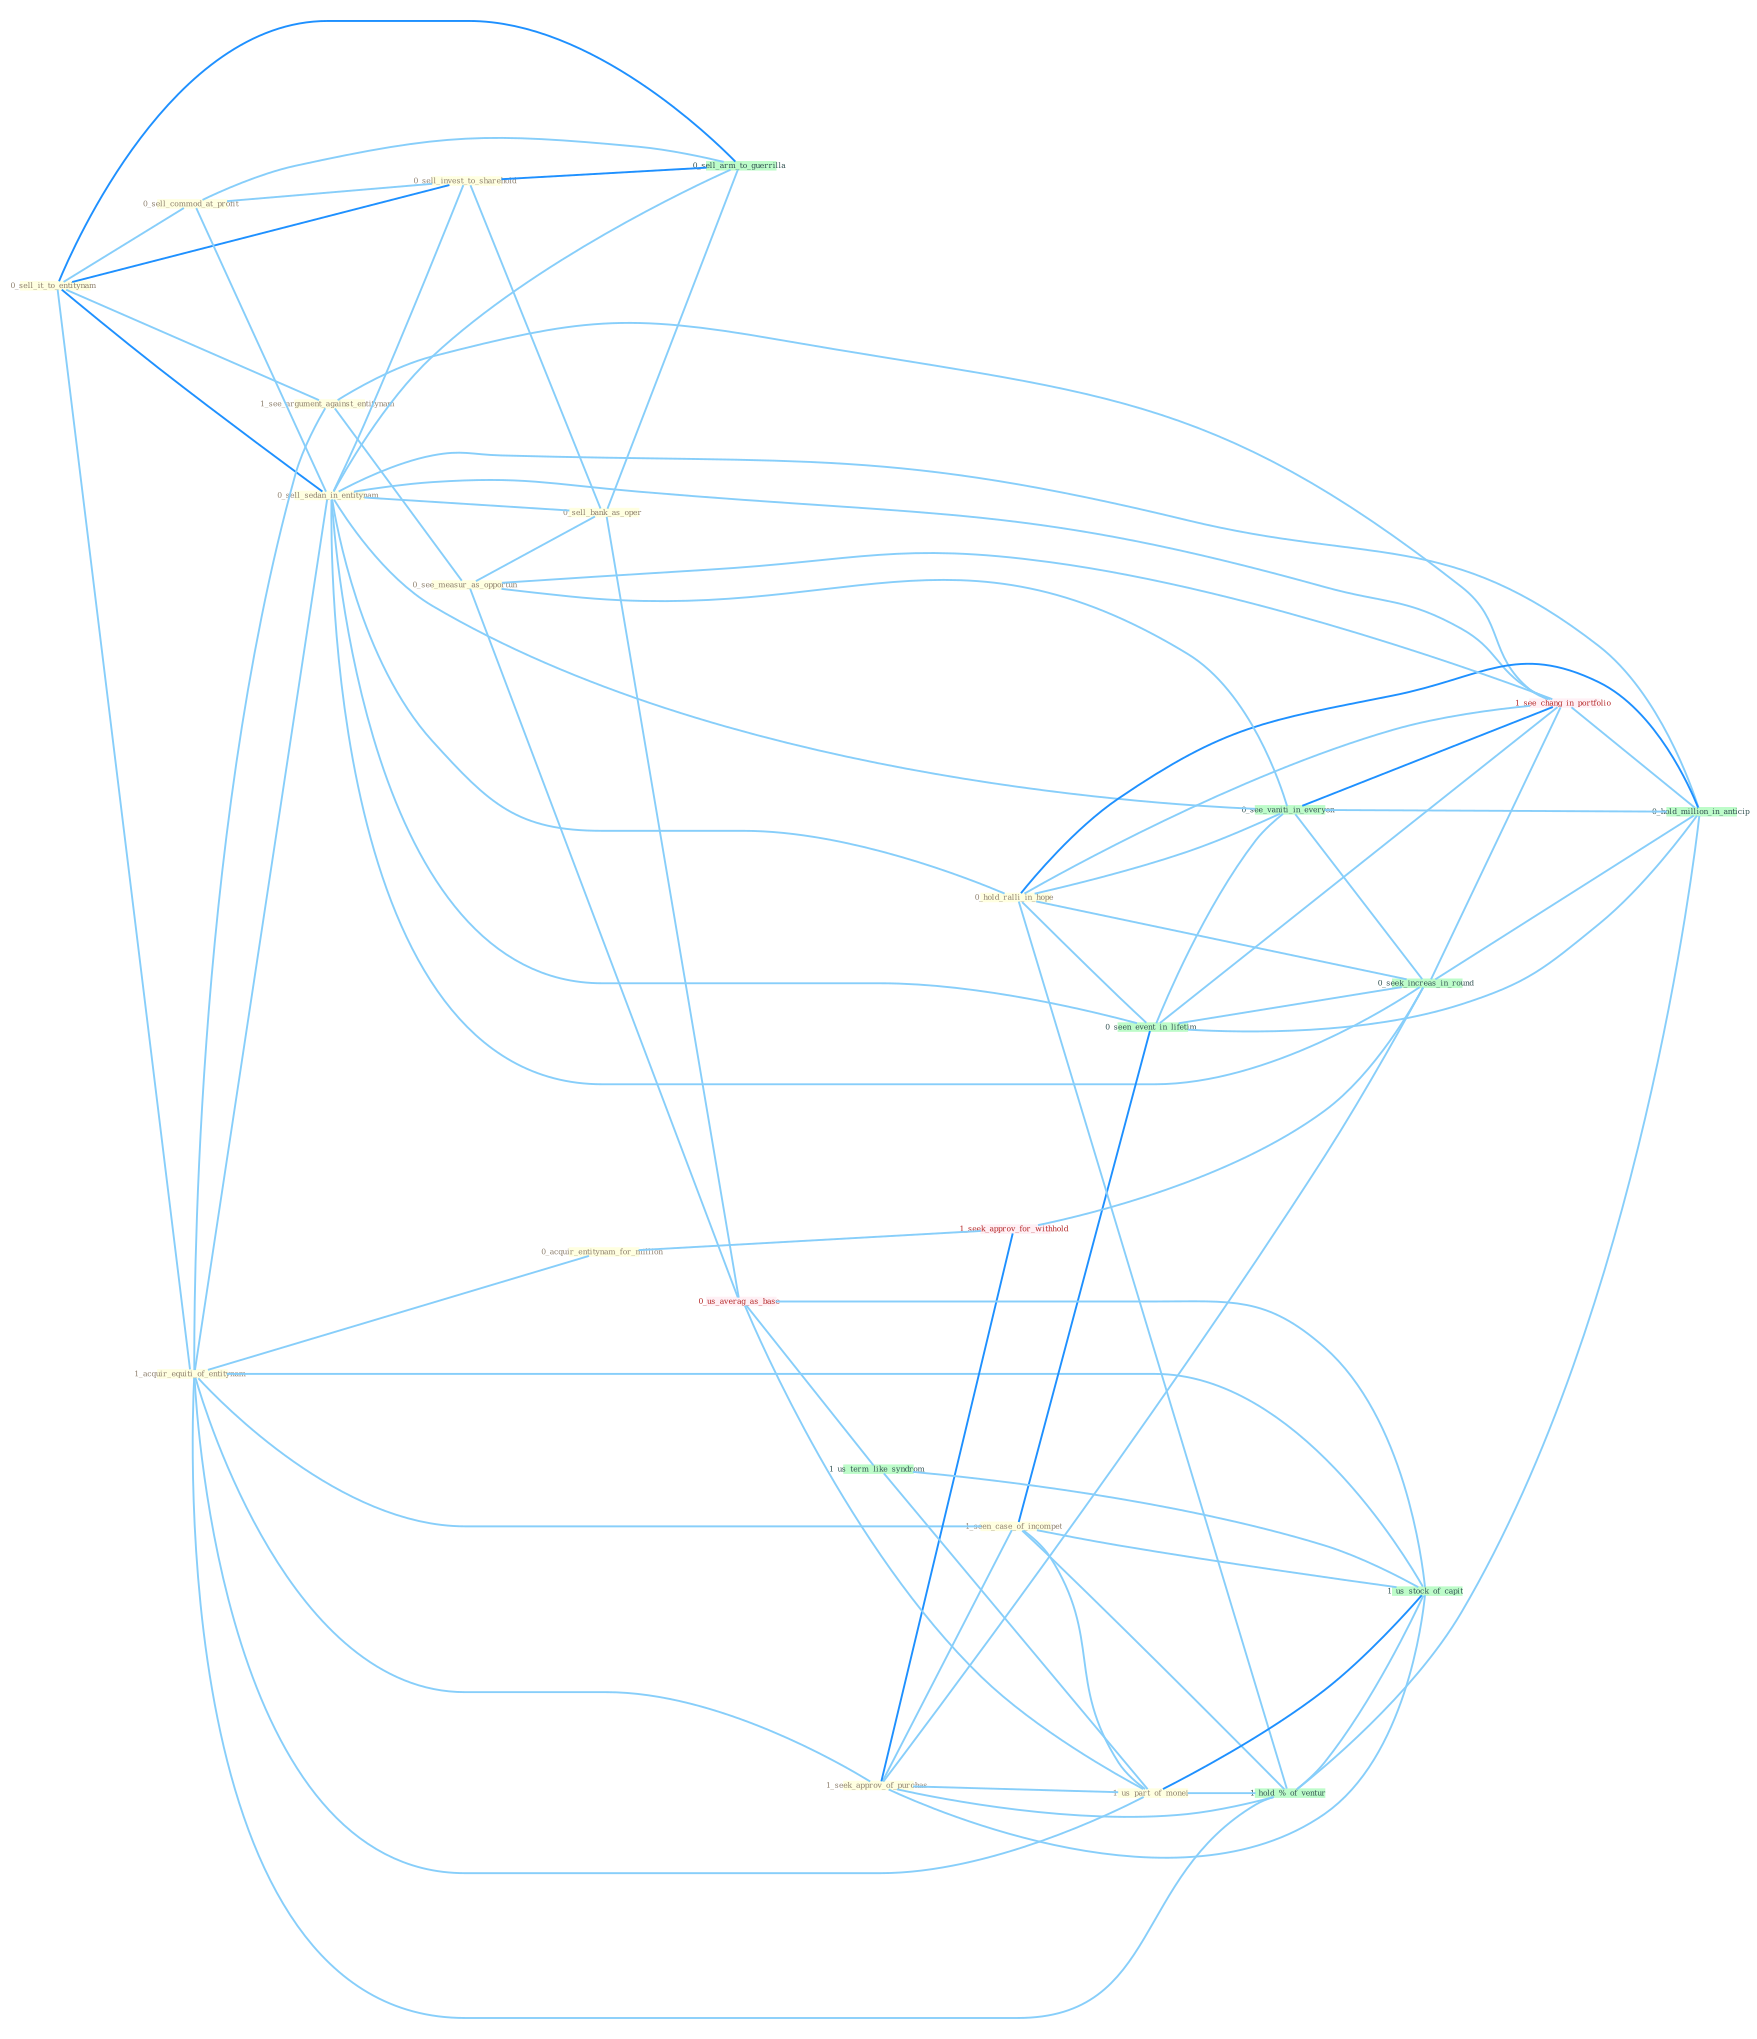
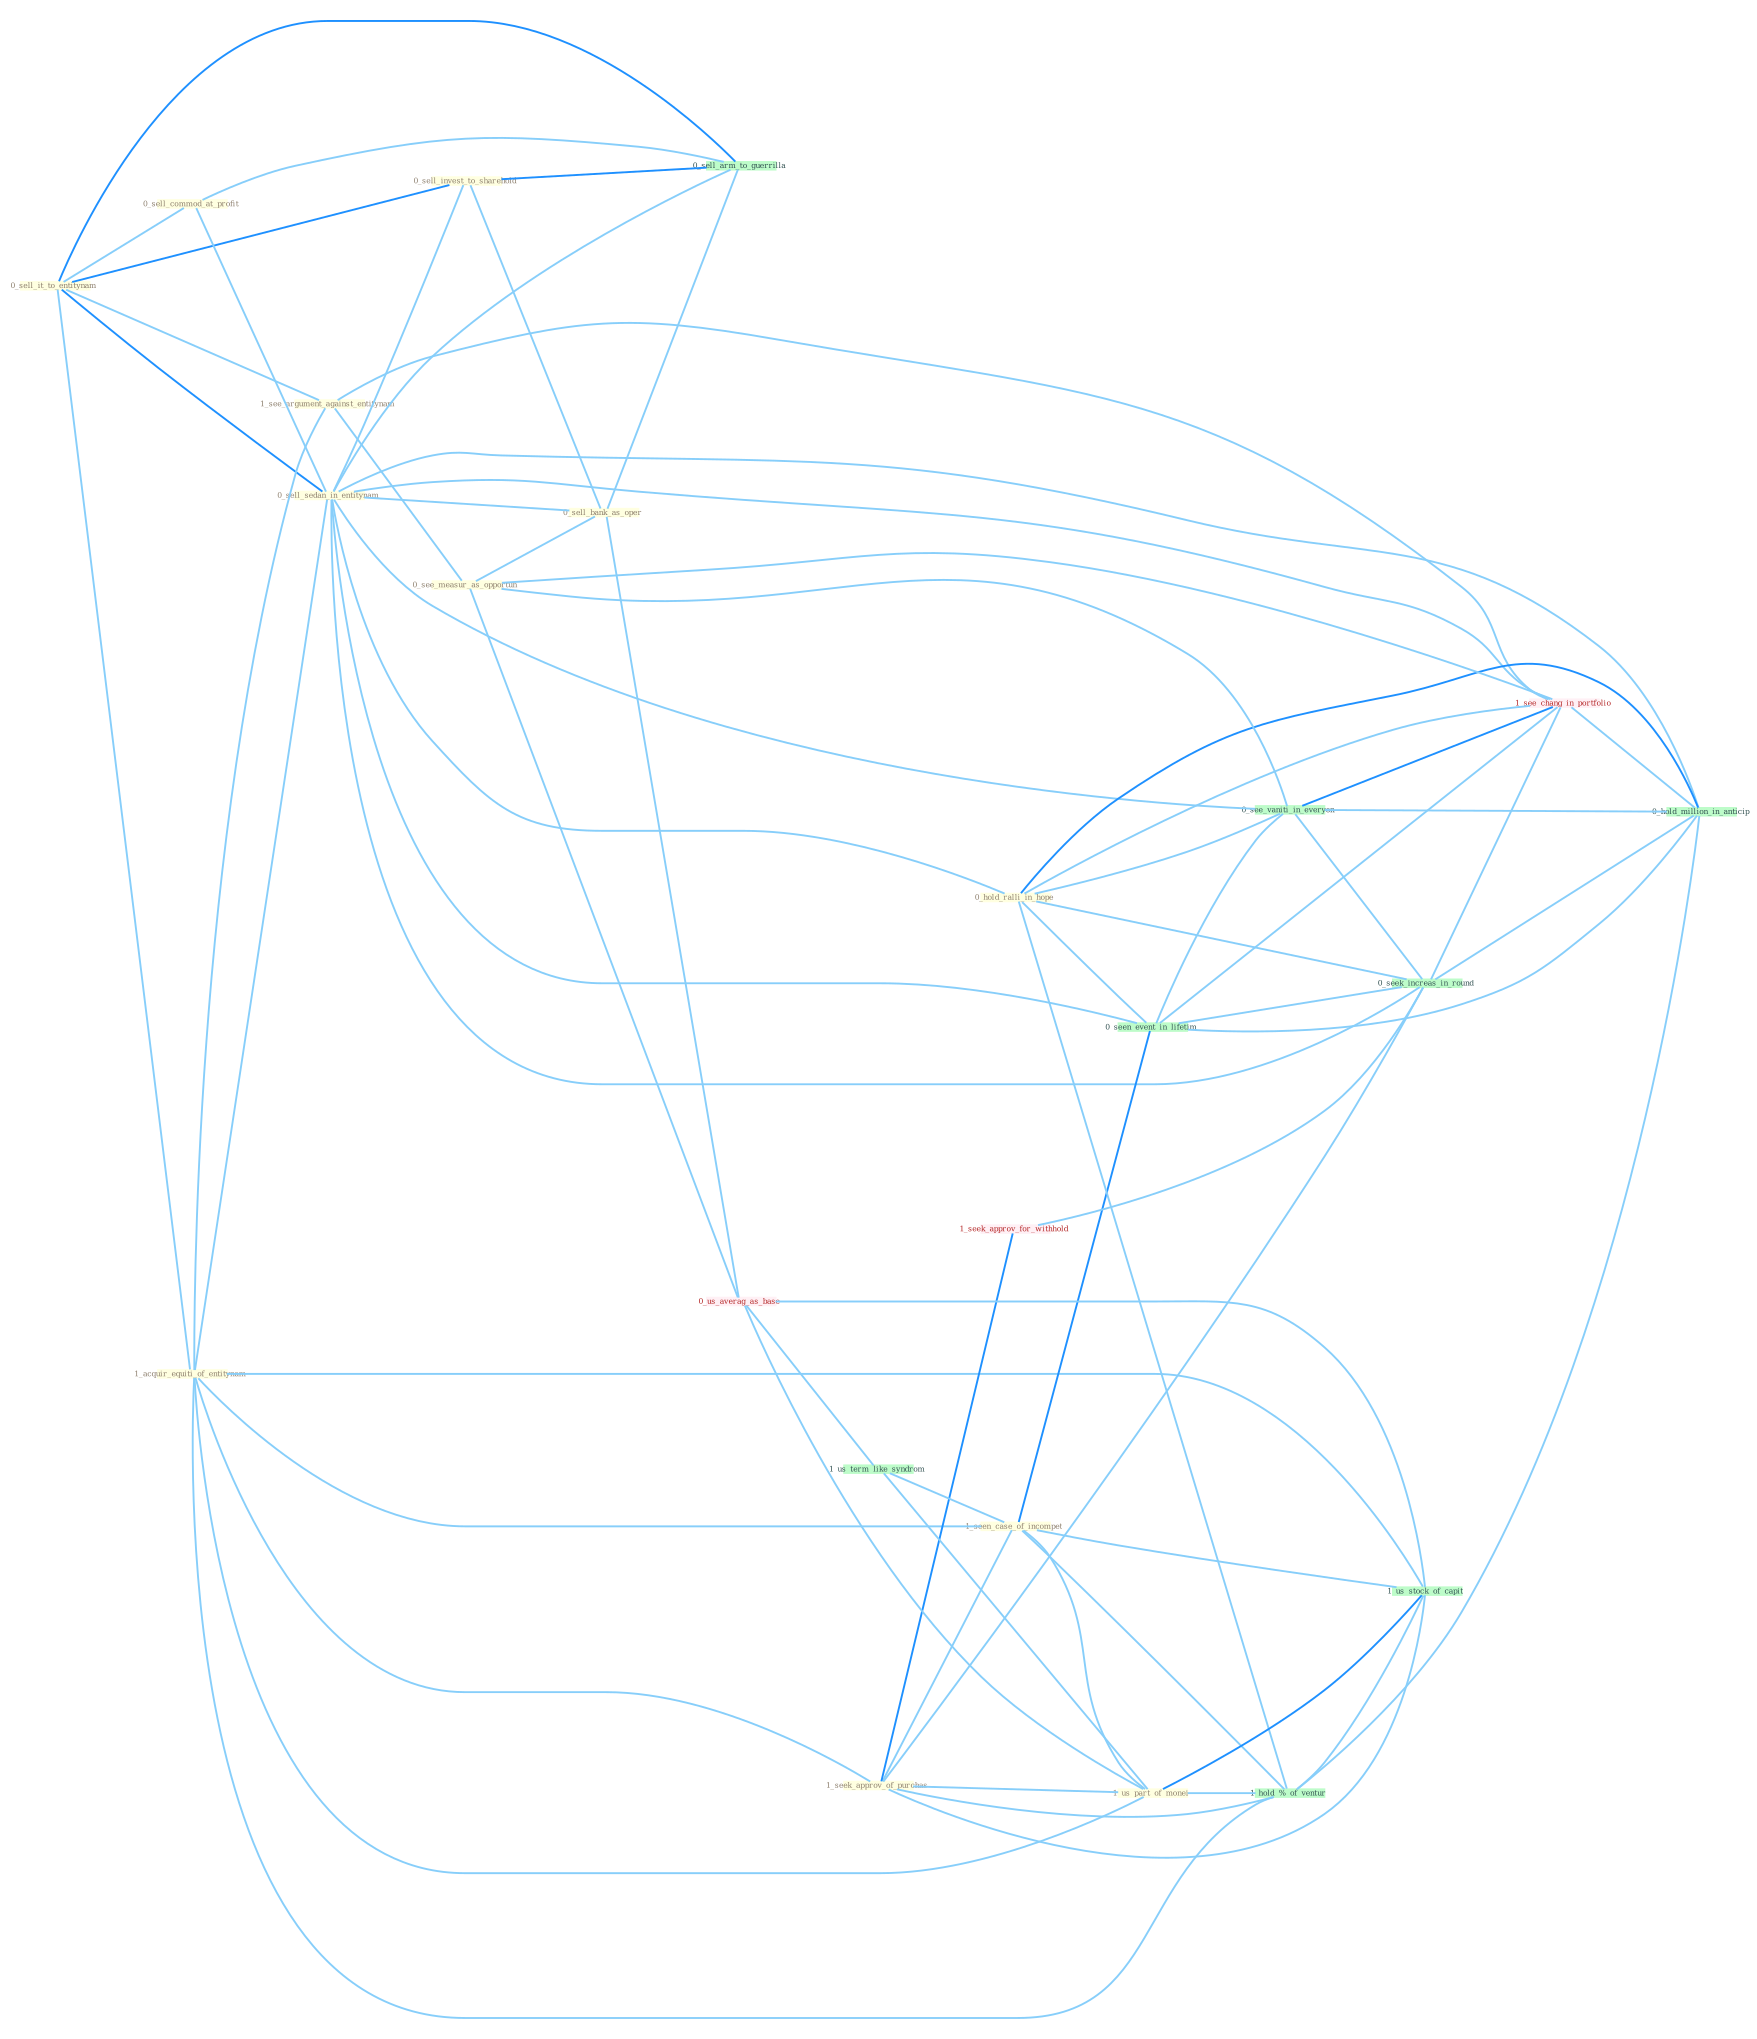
edge "0_sell_invest_to_sharehold" -- "0_sell_commod_at_profit": removed
node "0_acquir_entitynam_for_million": removed
edge "1_us_term_like_syndrom" -- "1_us_stock_of_capit": now "1_us_term_like_syndrom" -- "1_seen_case_of_incompet"
